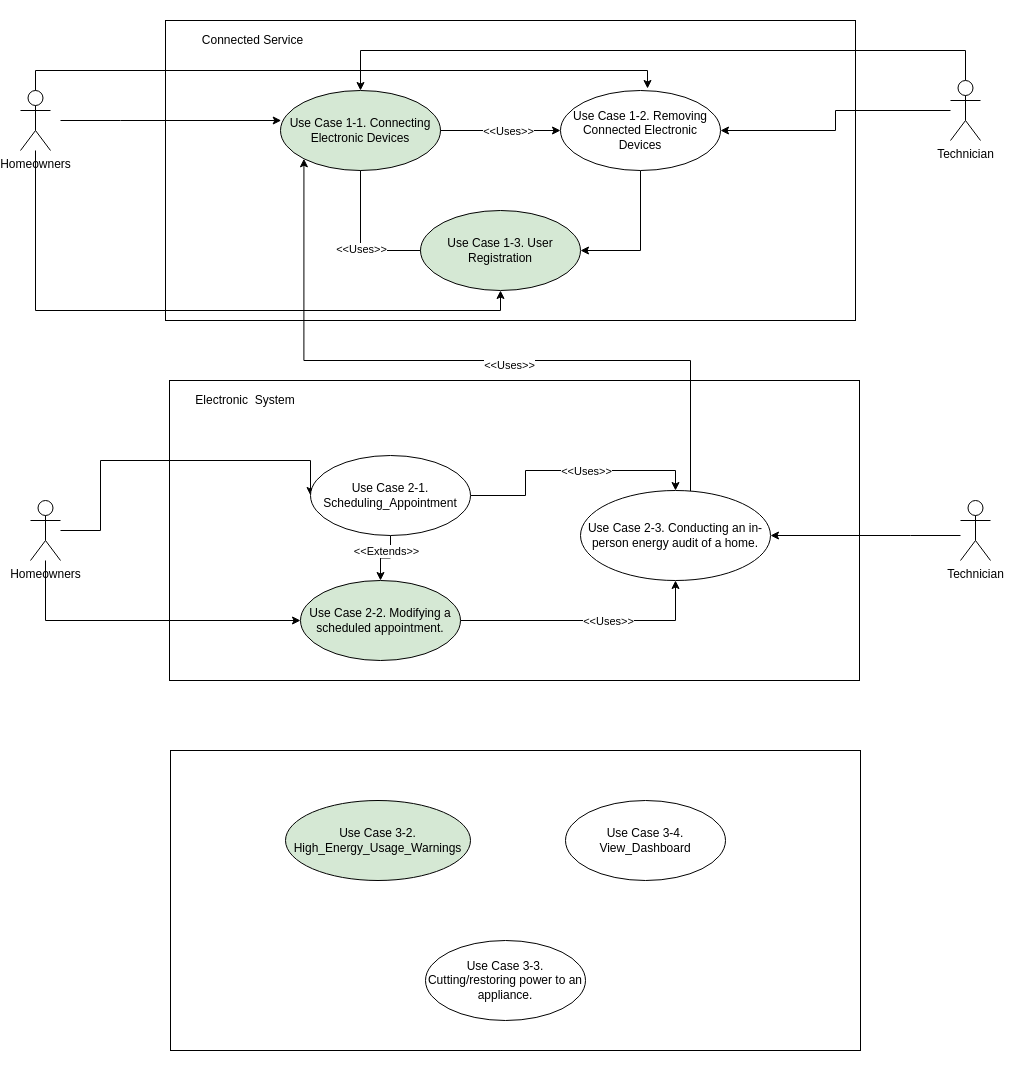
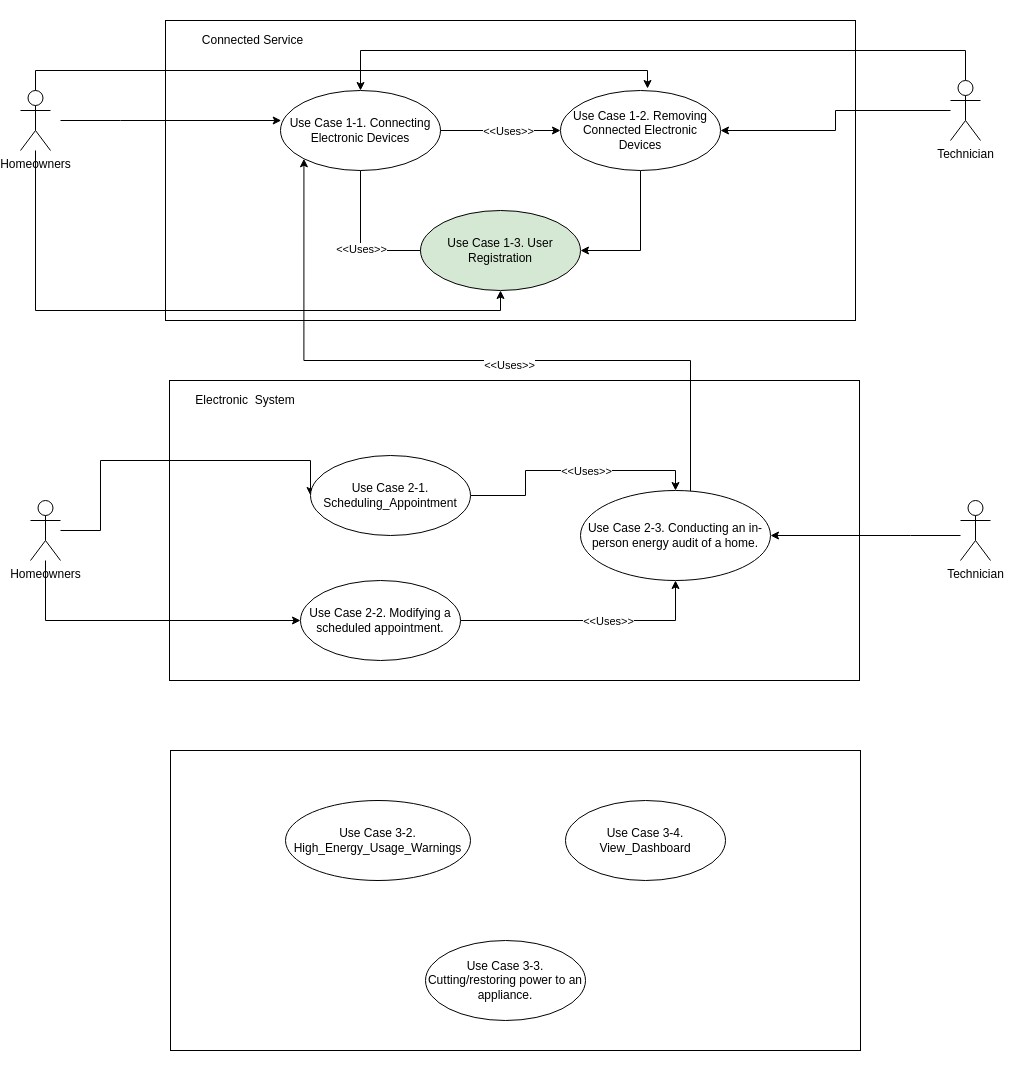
node "Use Case 1-1. Connecting Electronic Devices": fillcolor #d5e8d4 -> #ffffff
edge "Use Case 2-1. Scheduling_Appointment" -> "Use Case 2-2. Modifying a scheduled appointment.": removed, label "<<Extends>>"
node "Use Case 2-2. Modifying a scheduled appointment.": fillcolor #d5e8d4 -> #ffffff
node "Use Case 3-2. High_Energy_Usage_Warnings": fillcolor #d5e8d4 -> #ffffff
